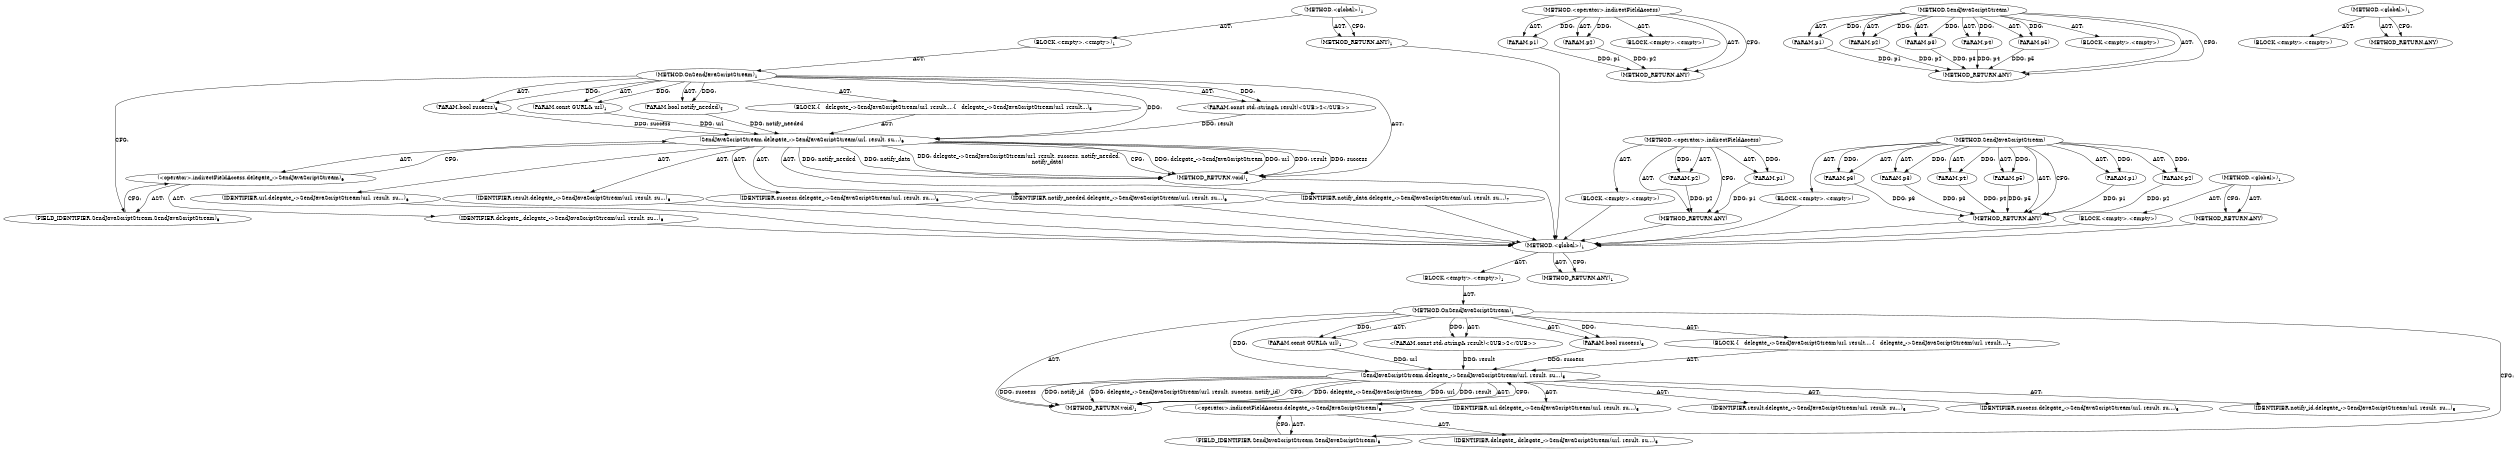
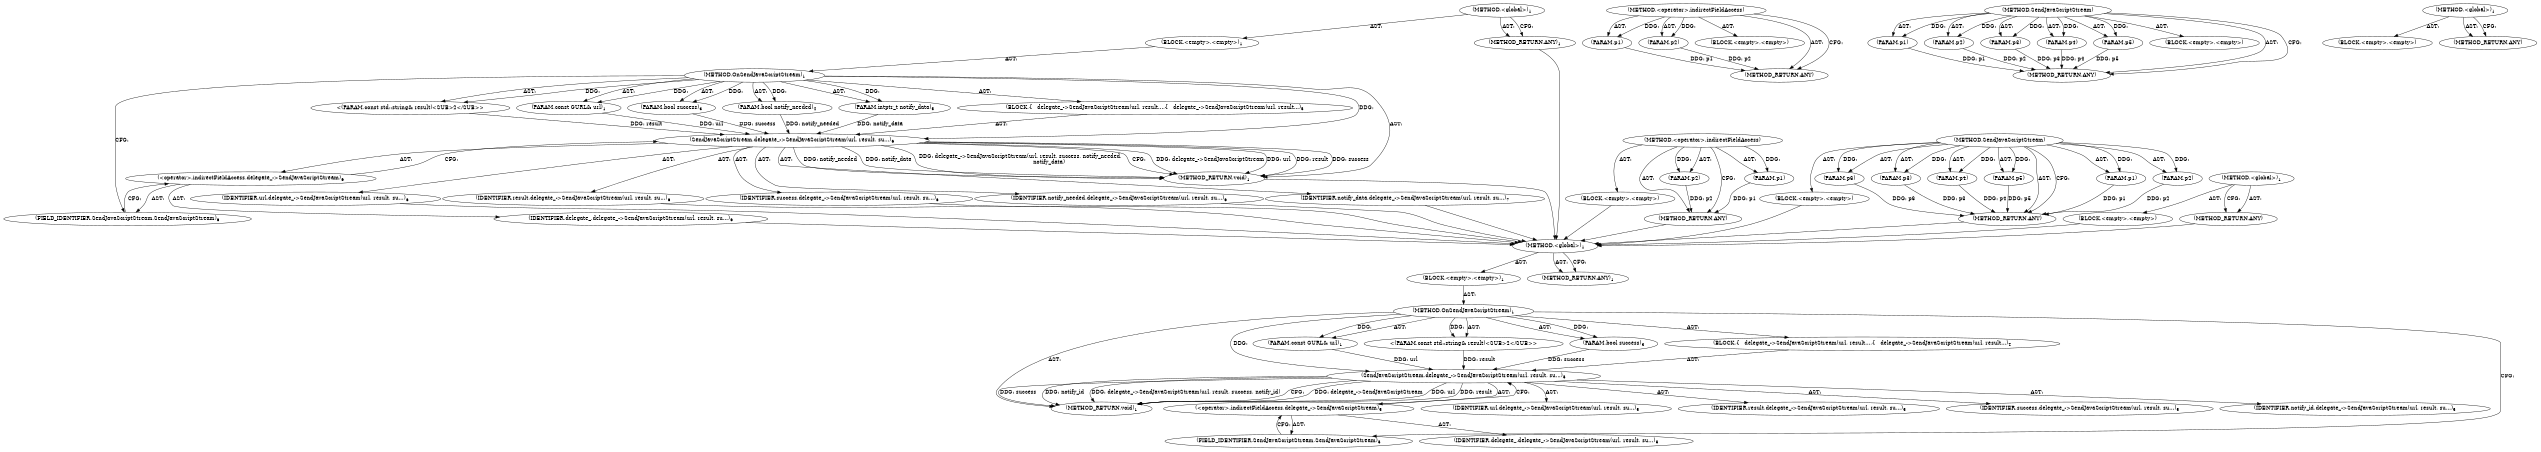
node "(PARAM,intptr_t notify_data)": added
